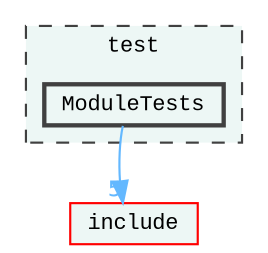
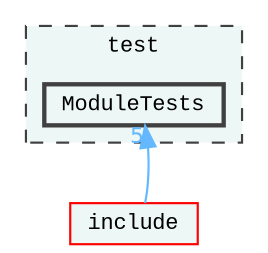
edge "ModuleTests" -> "include": reversed
